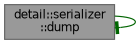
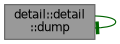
node "detail::serializer ::dump": label "detail::serializer ::dump" -> "detail::detail ::dump"
